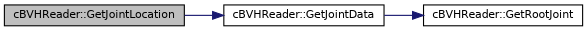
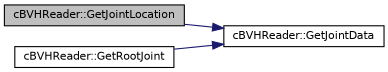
edge "cBVHReader::GetJointData" -> "cBVHReader::GetRootJoint": reversed
